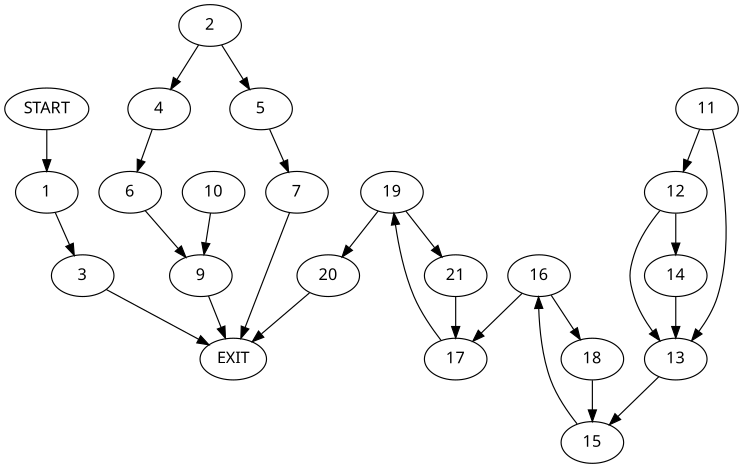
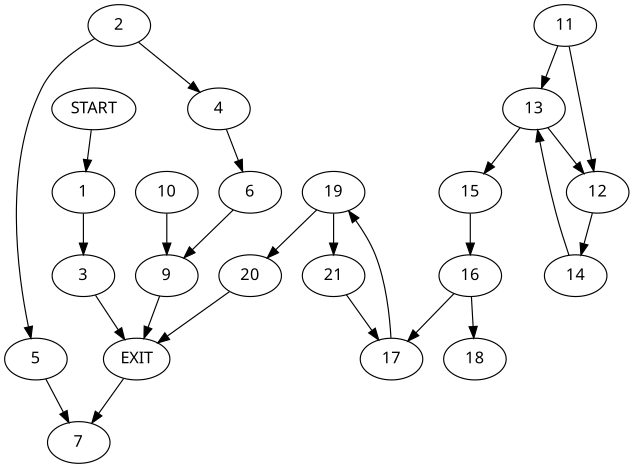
edge "7" -> "EXIT": reversed
edge "12" -> "13": reversed
edge "18" -> "15": removed
